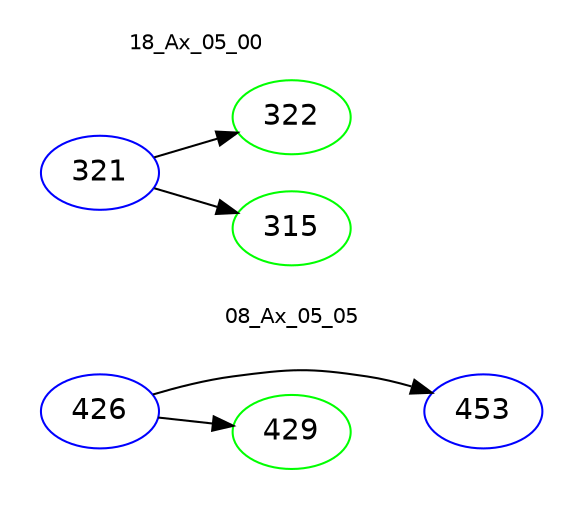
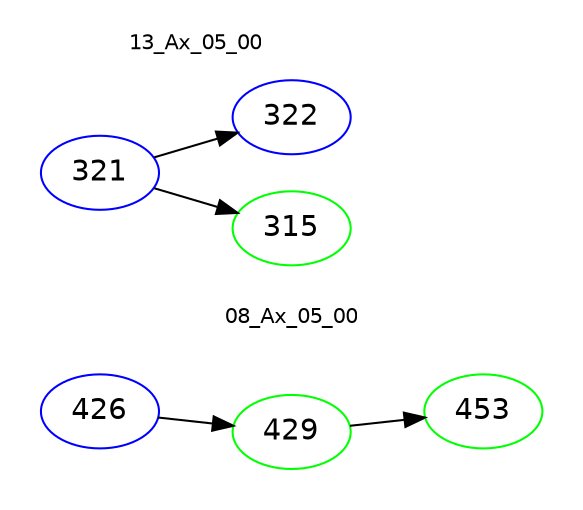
cluster "18_Ax_05_00": label "18_Ax_05_00" -> "13_Ax_05_00"
node "322": color green -> blue
cluster "08_Ax_05_05": label "08_Ax_05_05" -> "08_Ax_05_00"
edge "426" -> "453": now "429" -> "453"
node "453": color blue -> green
